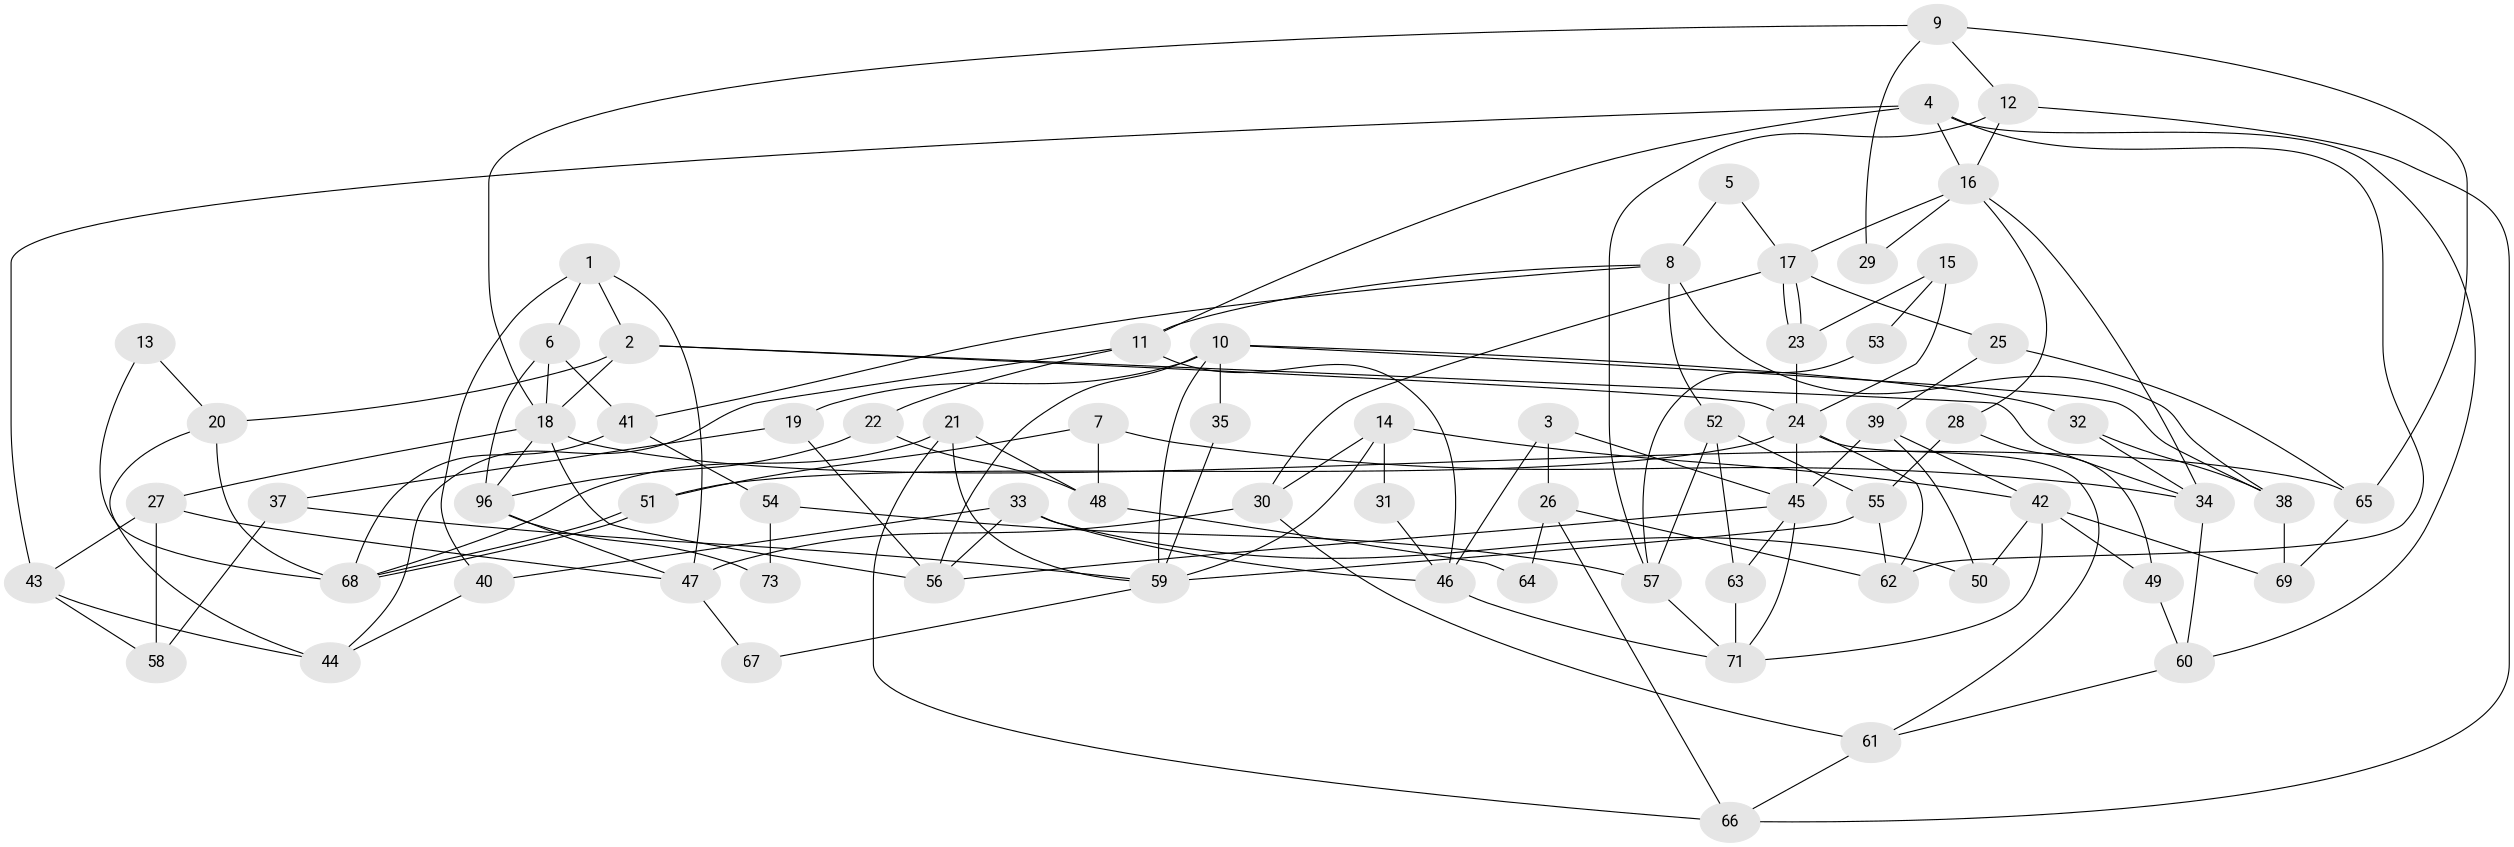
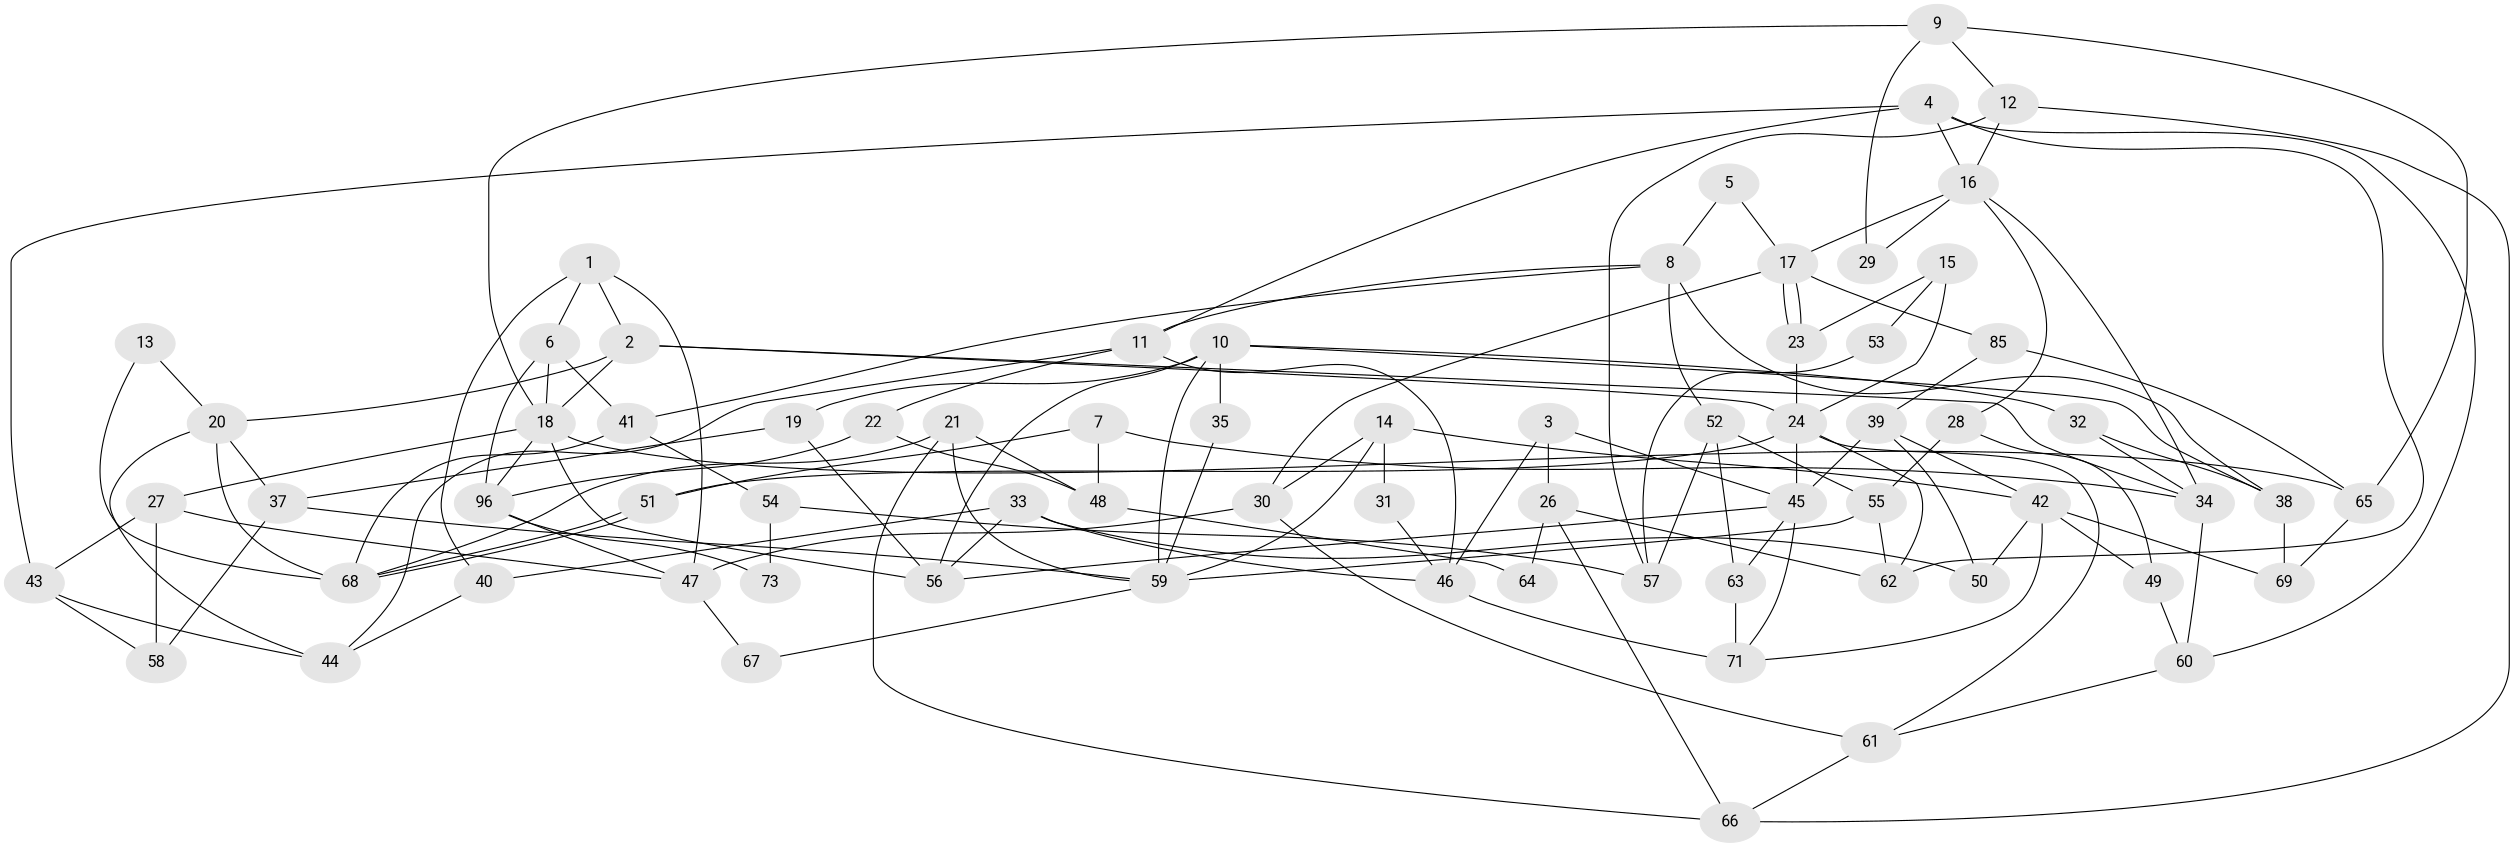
node "25": label "25" -> "85"
edge "20" -- "37": added
edge "57" -- "71": removed
